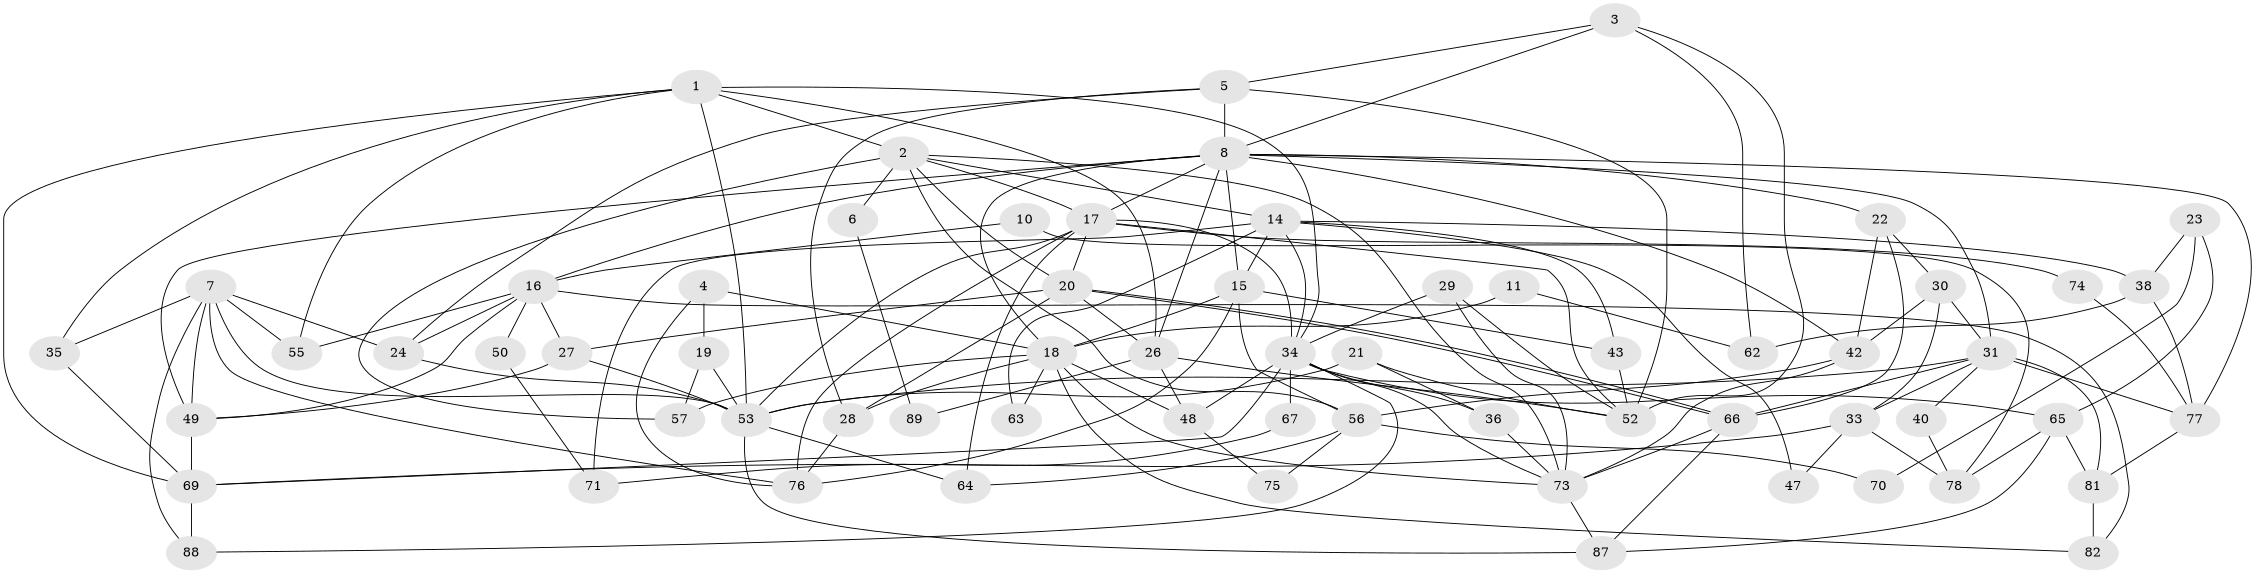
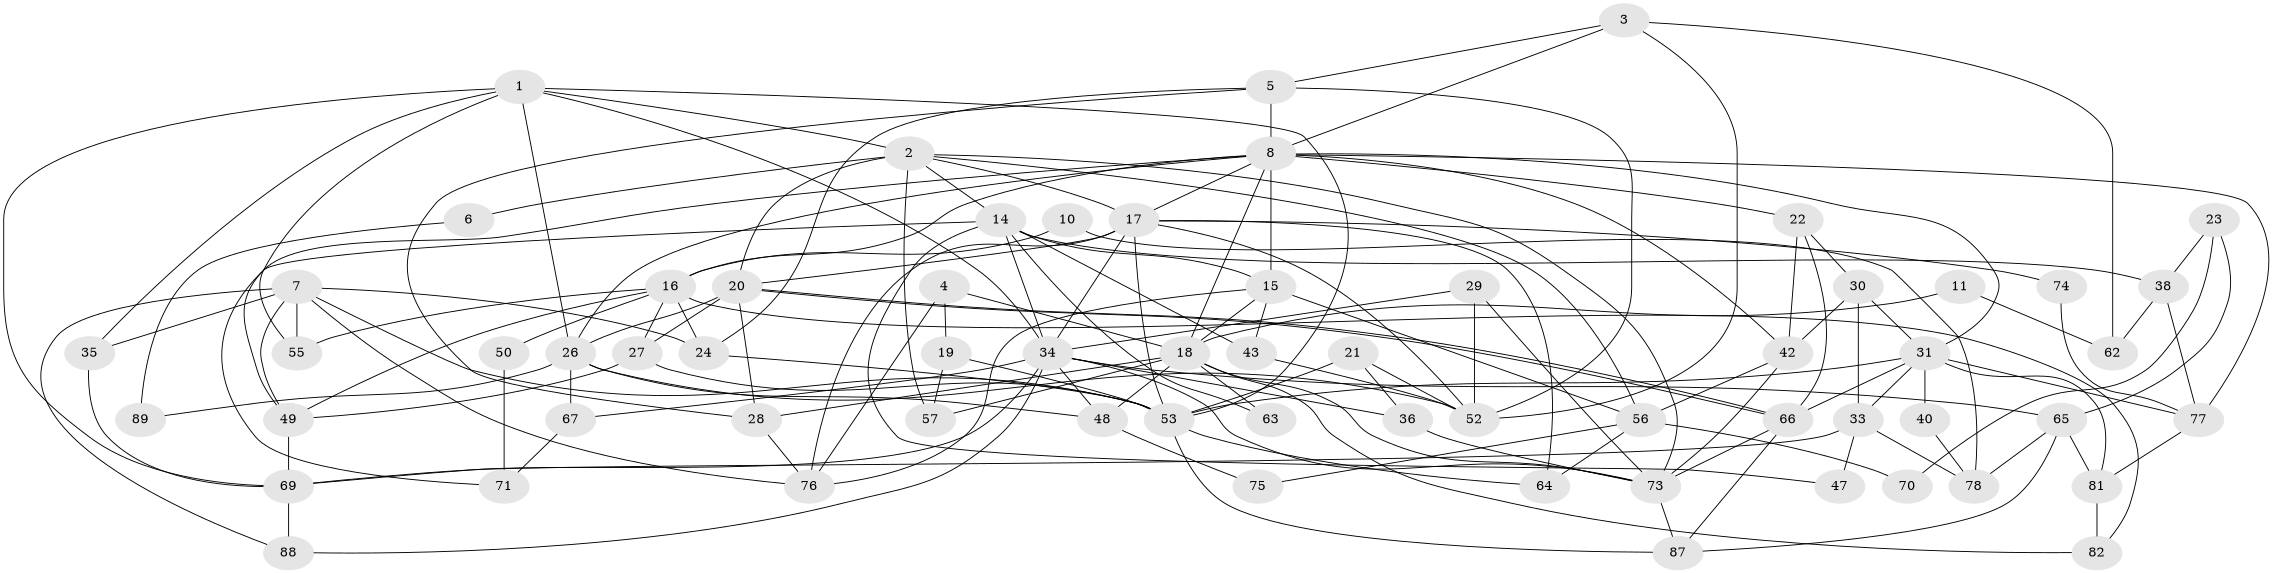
edge "26" -- "67": added
